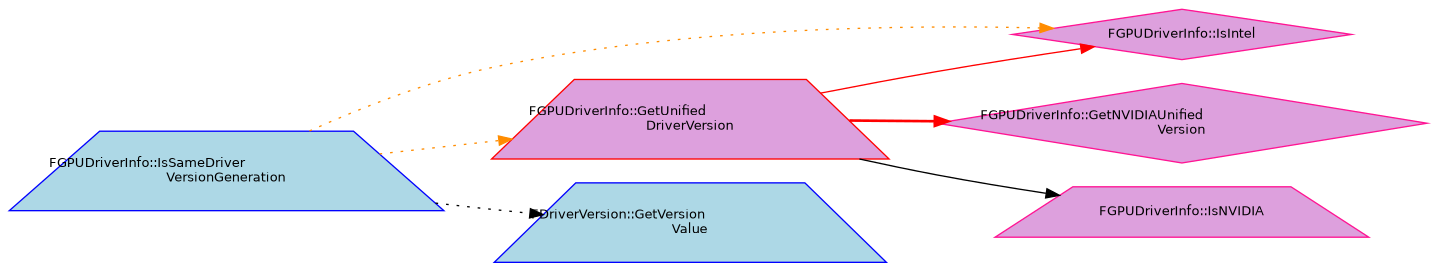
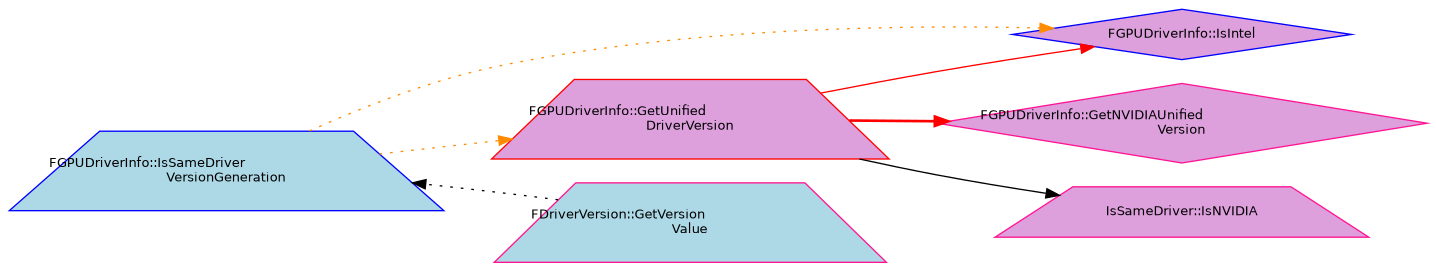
node "FGPUDriverInfo::IsIntel": color deeppink -> blue
edge "FGPUDriverInfo::IsSameDriver VersionGeneration" -> "FDriverVersion::GetVersion Value": reversed
node "FGPUDriverInfo::IsNVIDIA": label "FGPUDriverInfo::IsNVIDIA" -> "IsSameDriver::IsNVIDIA"
node "FDriverVersion::GetVersion Value": color blue -> deeppink
